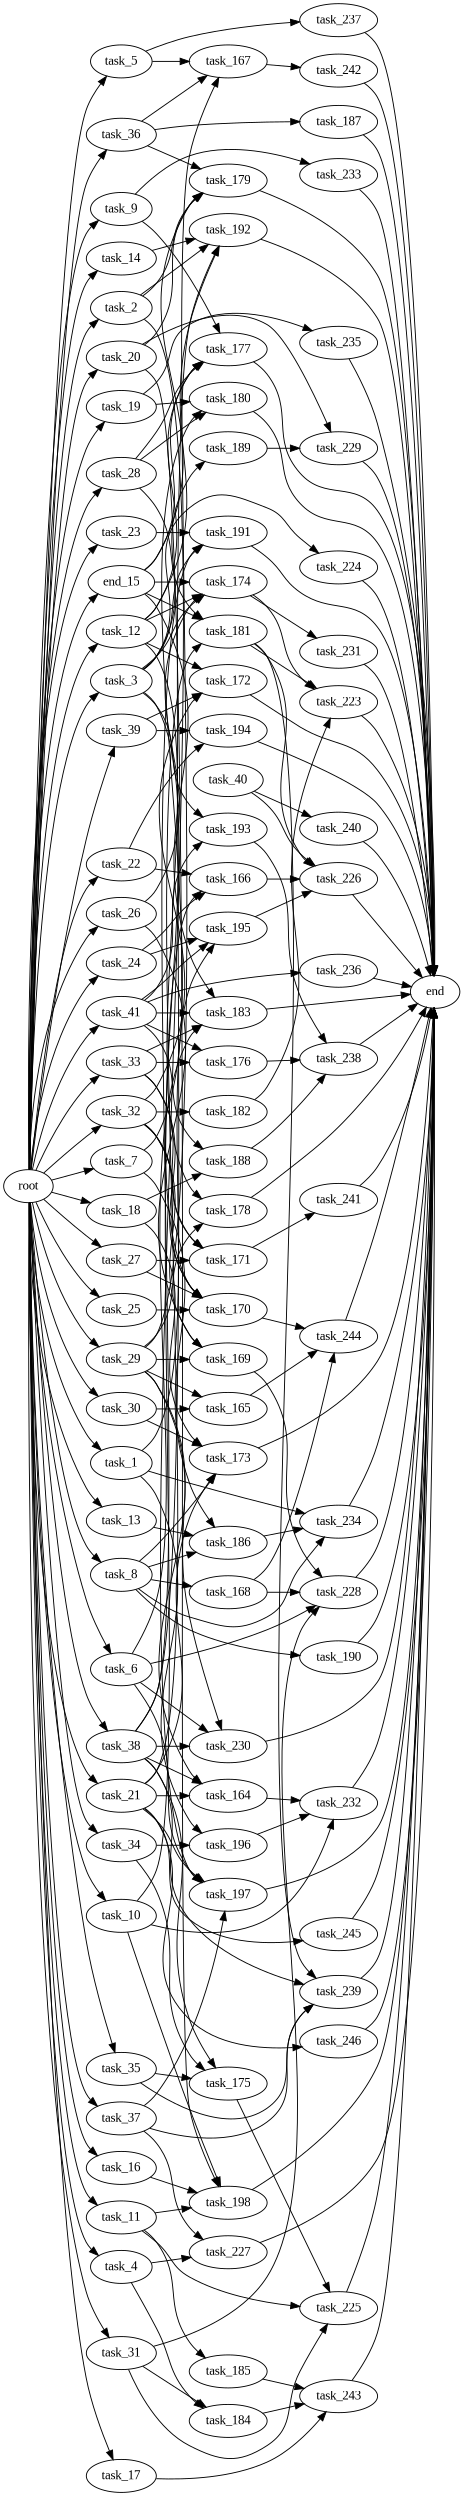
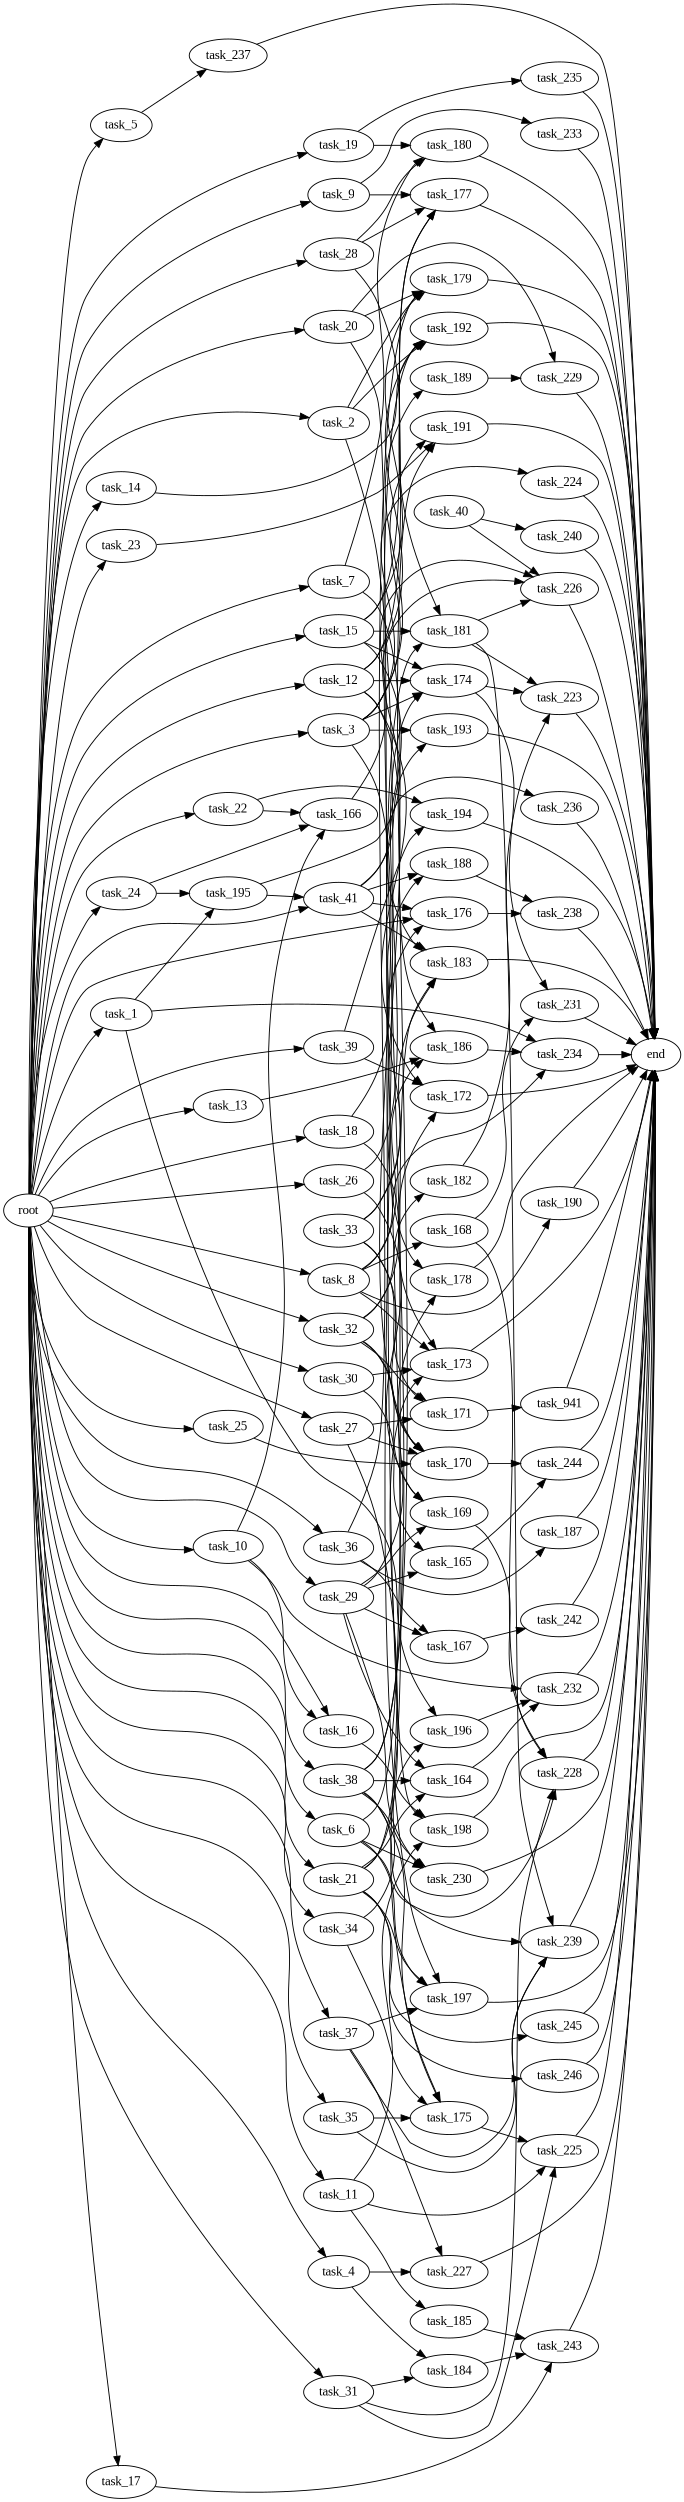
edge "task_5" -> "task_167": removed
node "end_15": label "end_15" -> "task_15"
edge "task_193" -> "task_238": now "task_193" -> "end"
edge "task_41" -> "task_195": reversed
edge "root" -> "task_33": now "root" -> "task_176"
node "task_241": label "task_241" -> "task_941"
edge "task_168" -> "task_244": now "task_168" -> "task_231"
edge "task_27" -> "task_175": added
edge "task_10" -> "task_198": now "task_10" -> "task_16"
